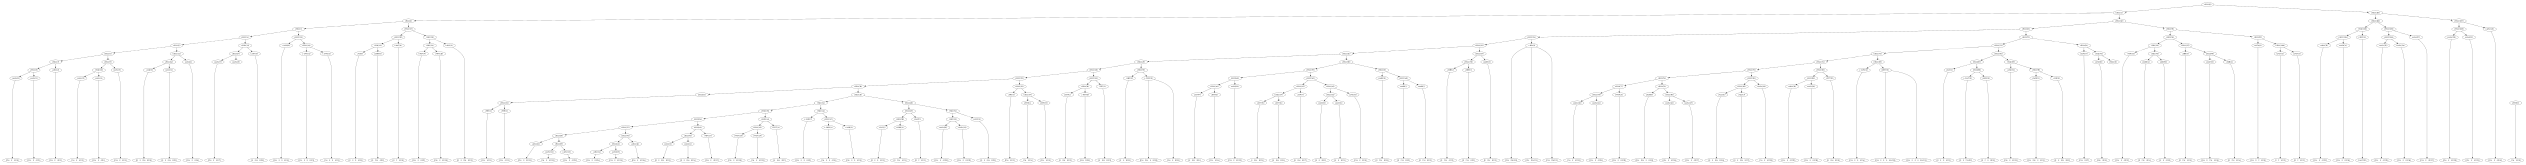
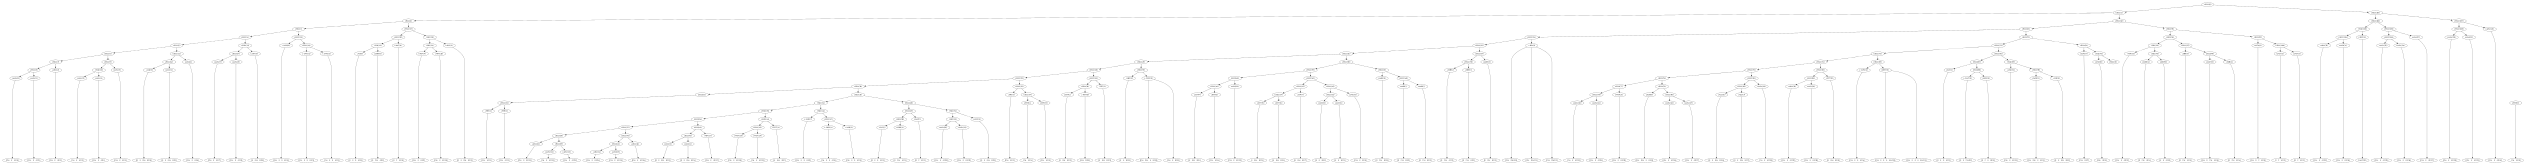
node "[Cis  E  A](8)": added
